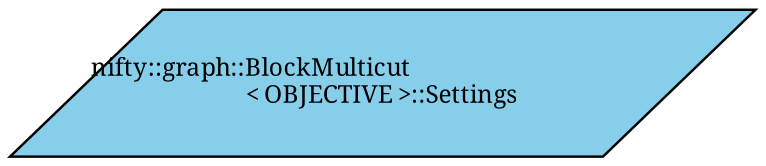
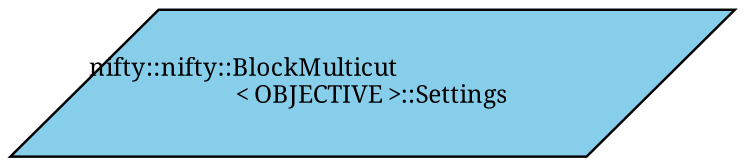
node "nifty::graph::BlockMulticut < OBJECTIVE >::Settings": label "nifty::graph::BlockMulticut < OBJECTIVE >::Settings" -> "nifty::nifty::BlockMulticut < OBJECTIVE >::Settings"
